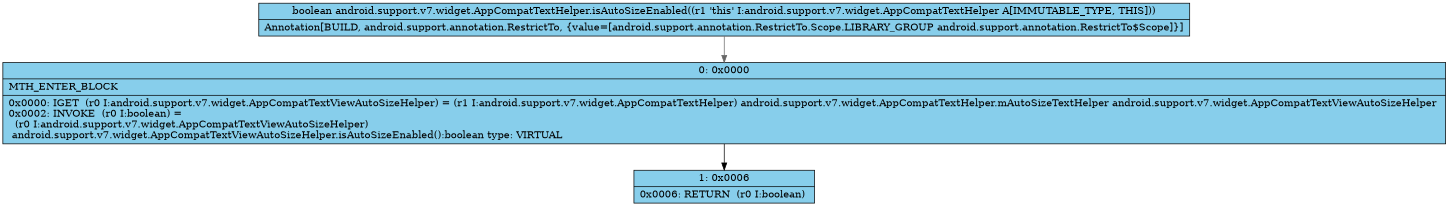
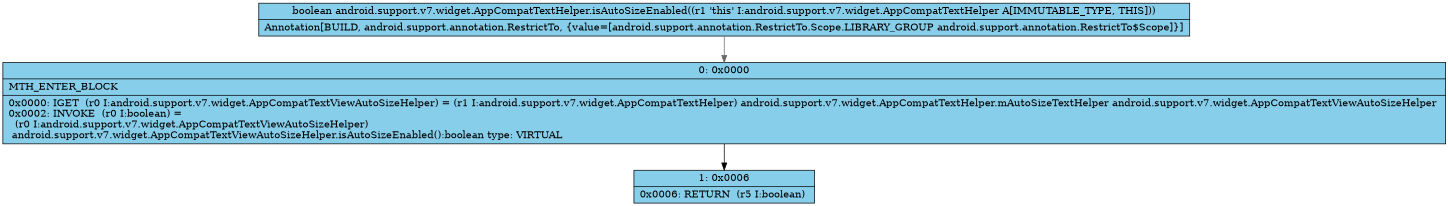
node "1: 0x0006": text "0x0006: RETURN  (r0 I:boolean)" -> "0x0006: RETURN  (r5 I:boolean)"
